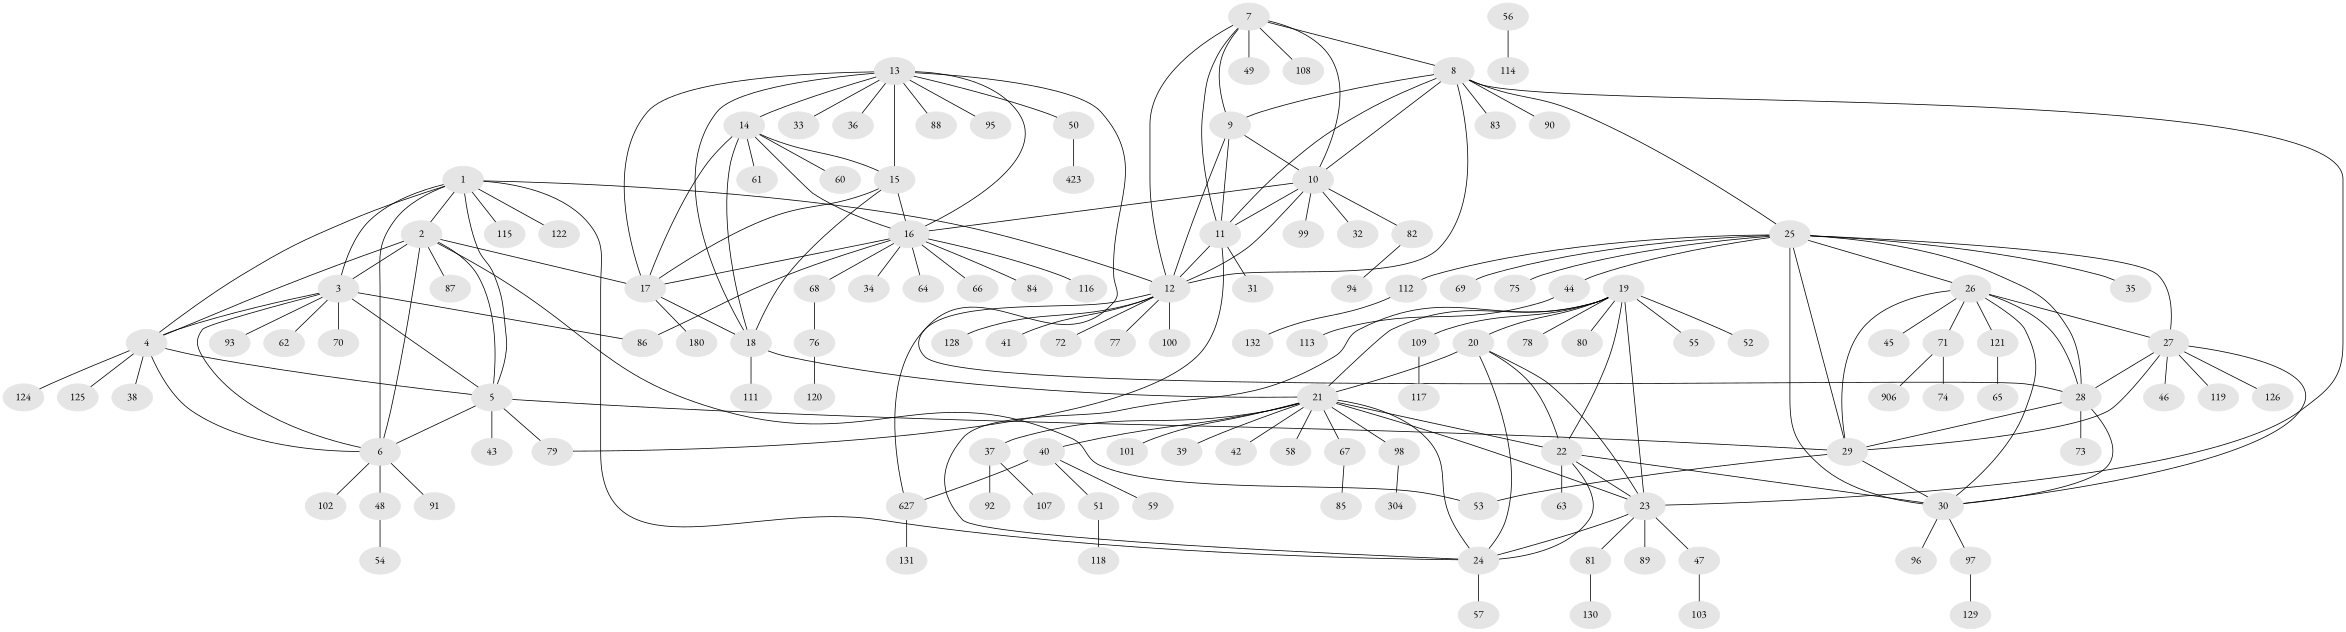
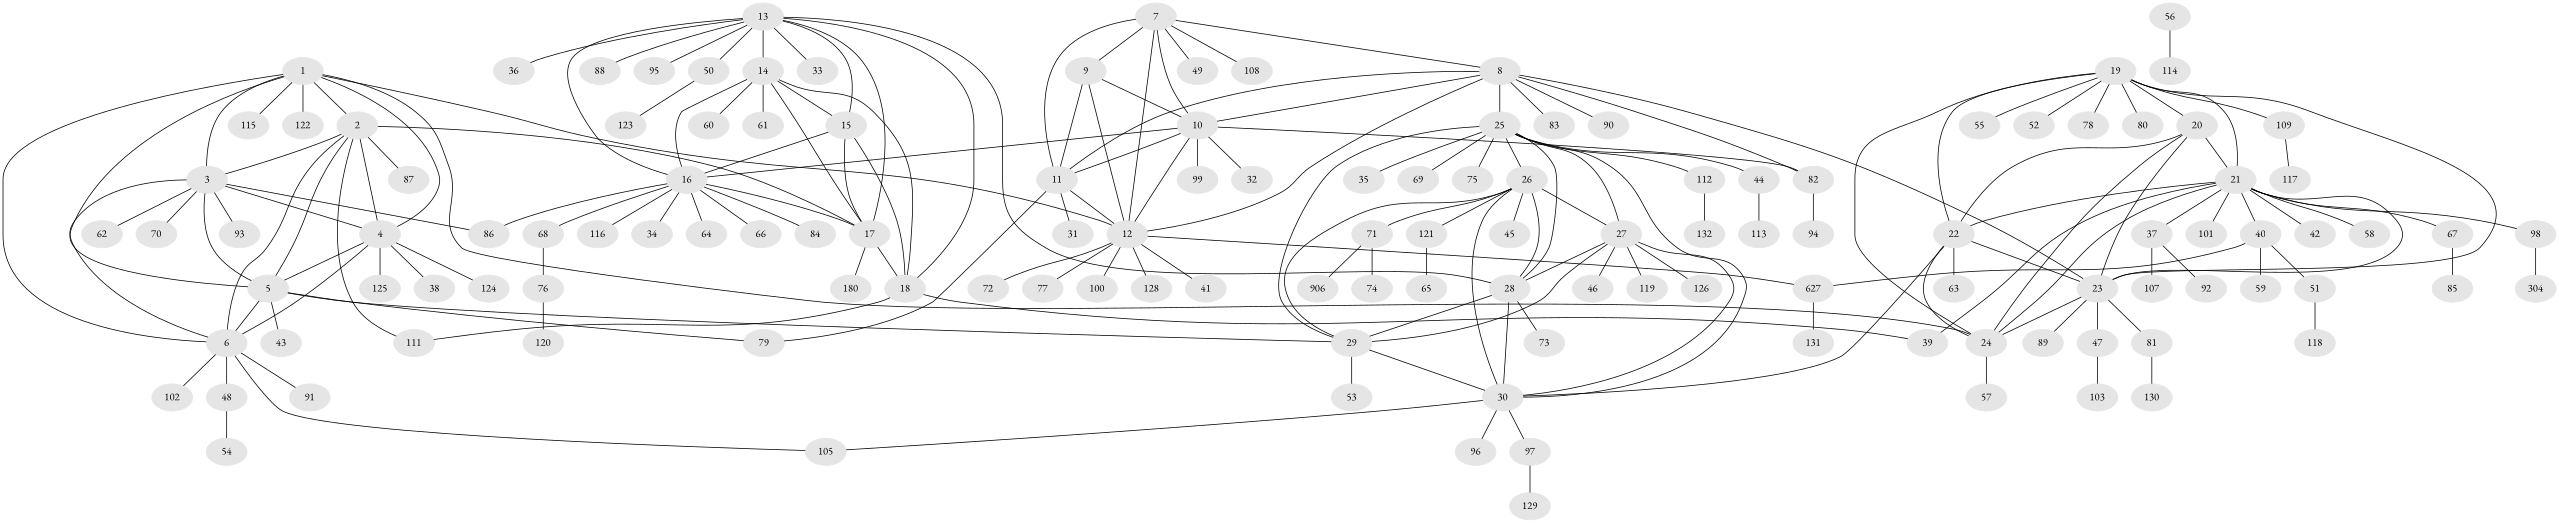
edge "8" -- "9": now "8" -- "82"
node "423": label "423" -> "123"
edge "18" -- "21": now "18" -- "39"
edge "2" -- "53": now "2" -- "111"
node "105": added
